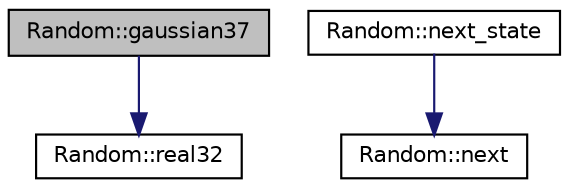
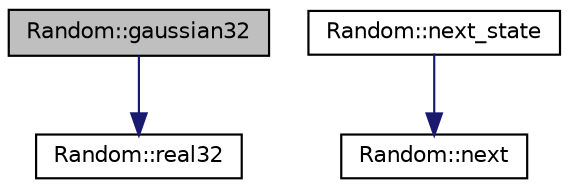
node "Random::gaussian37": label "Random::gaussian37" -> "Random::gaussian32"
